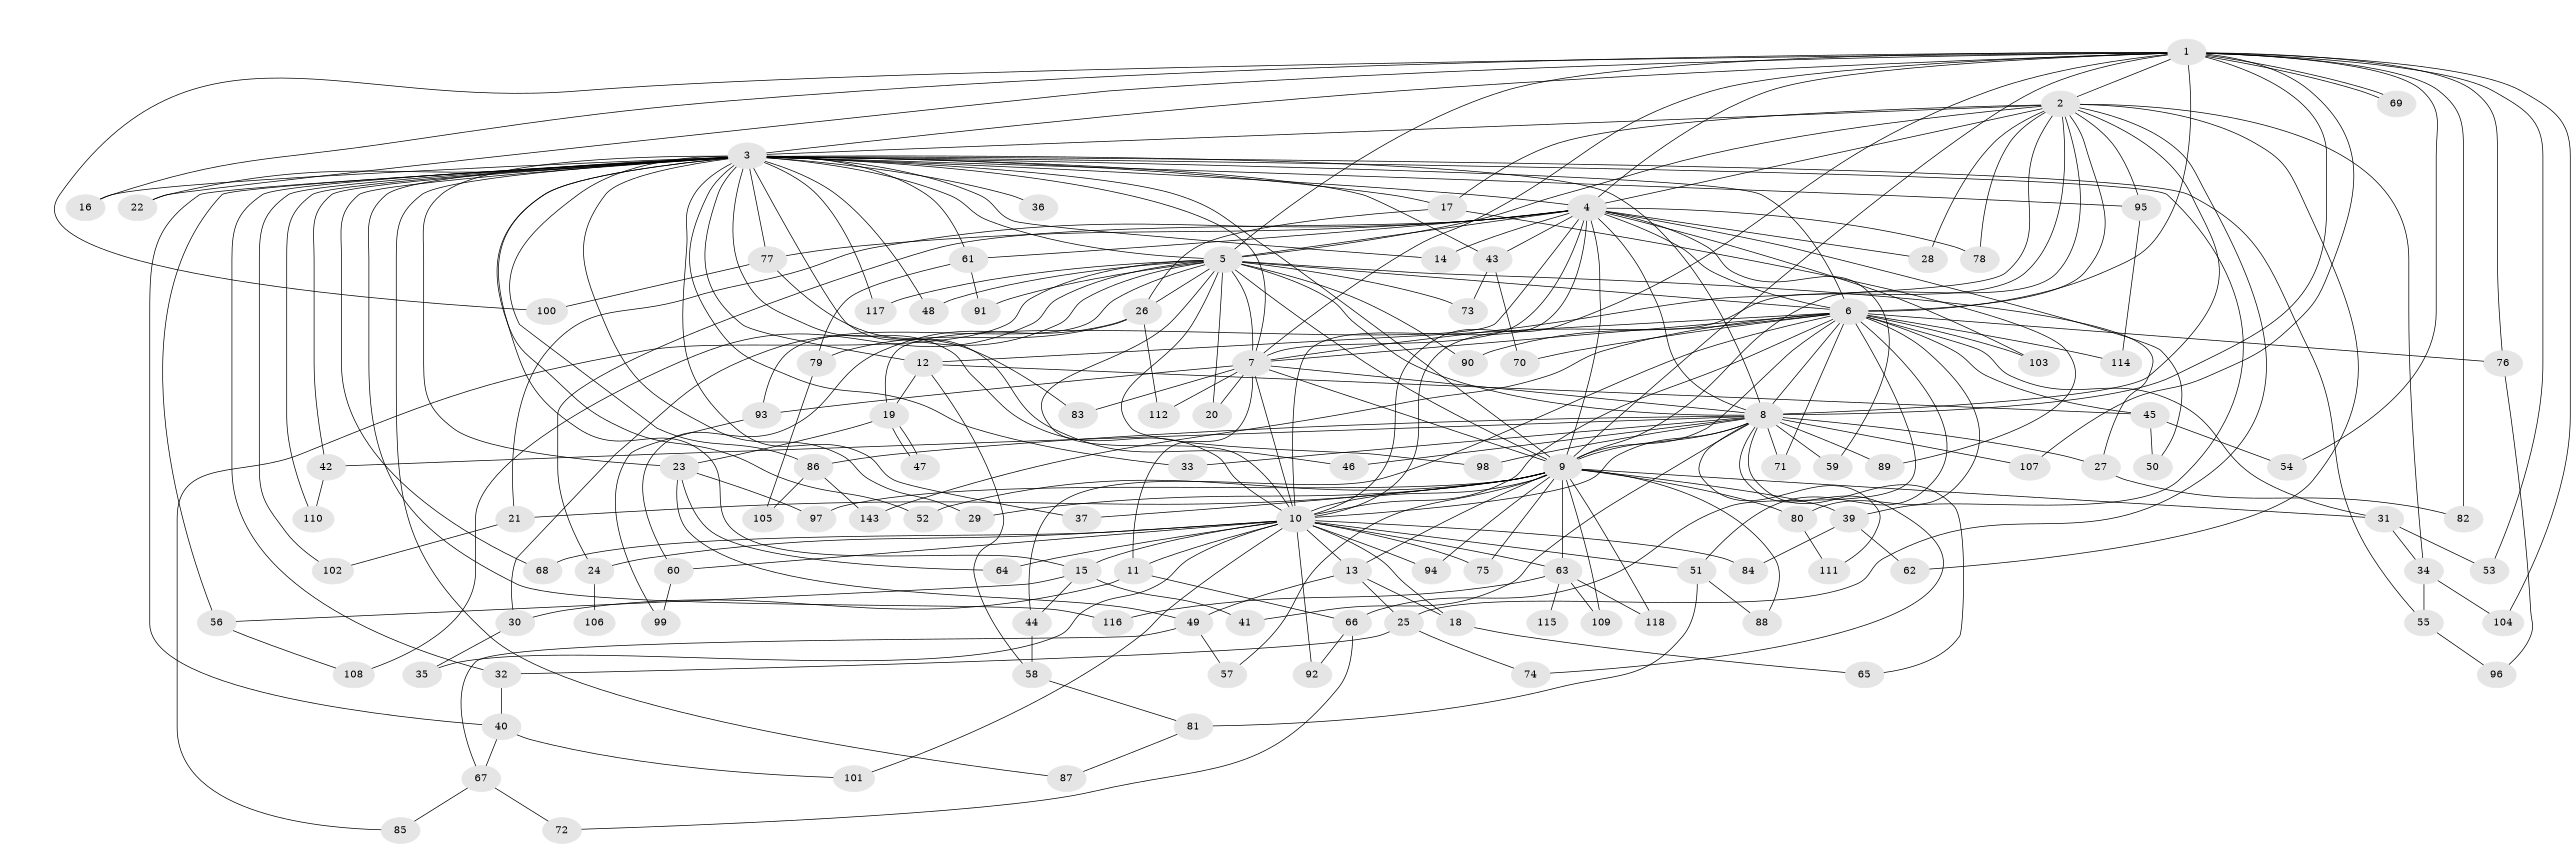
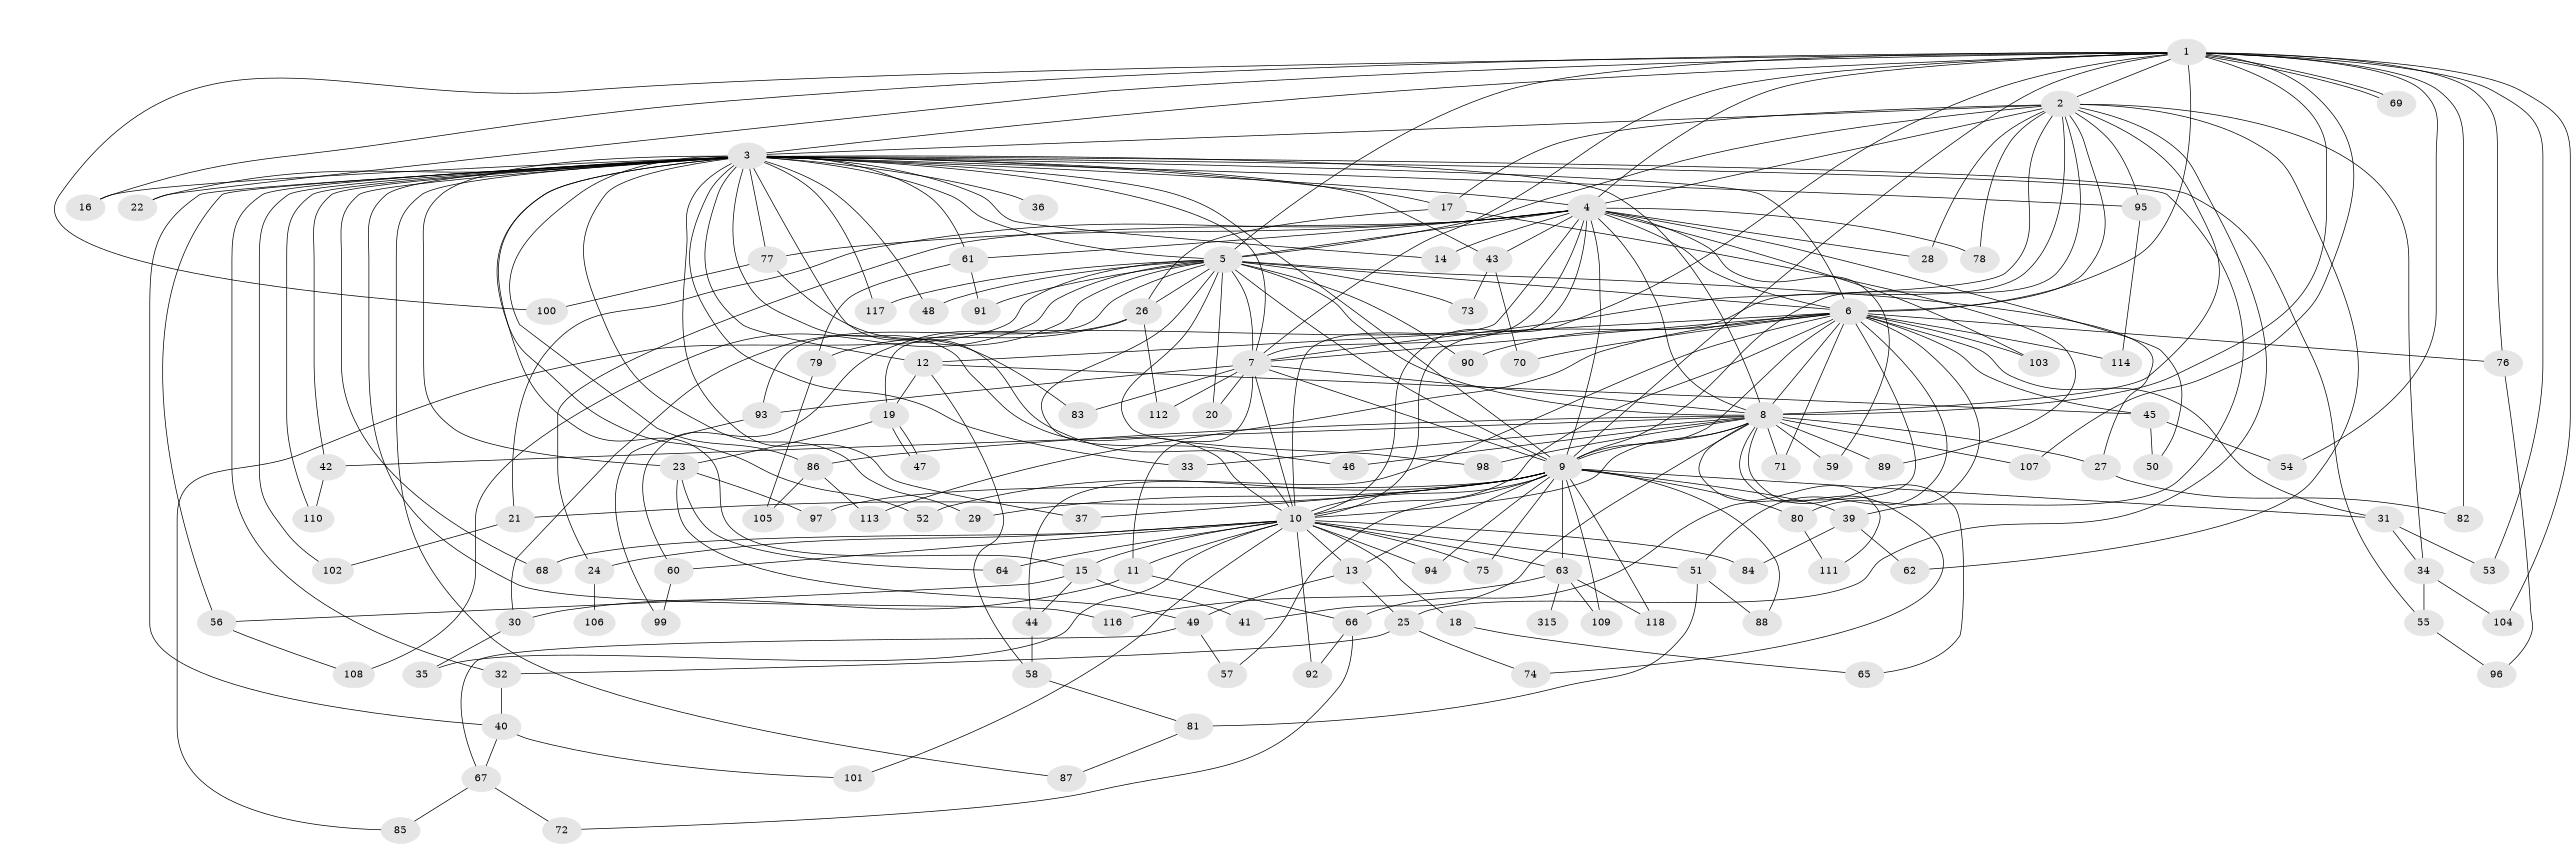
node "143": label "143" -> "113"
edge "13" -- "18": removed
node "115": label "115" -> "315"
